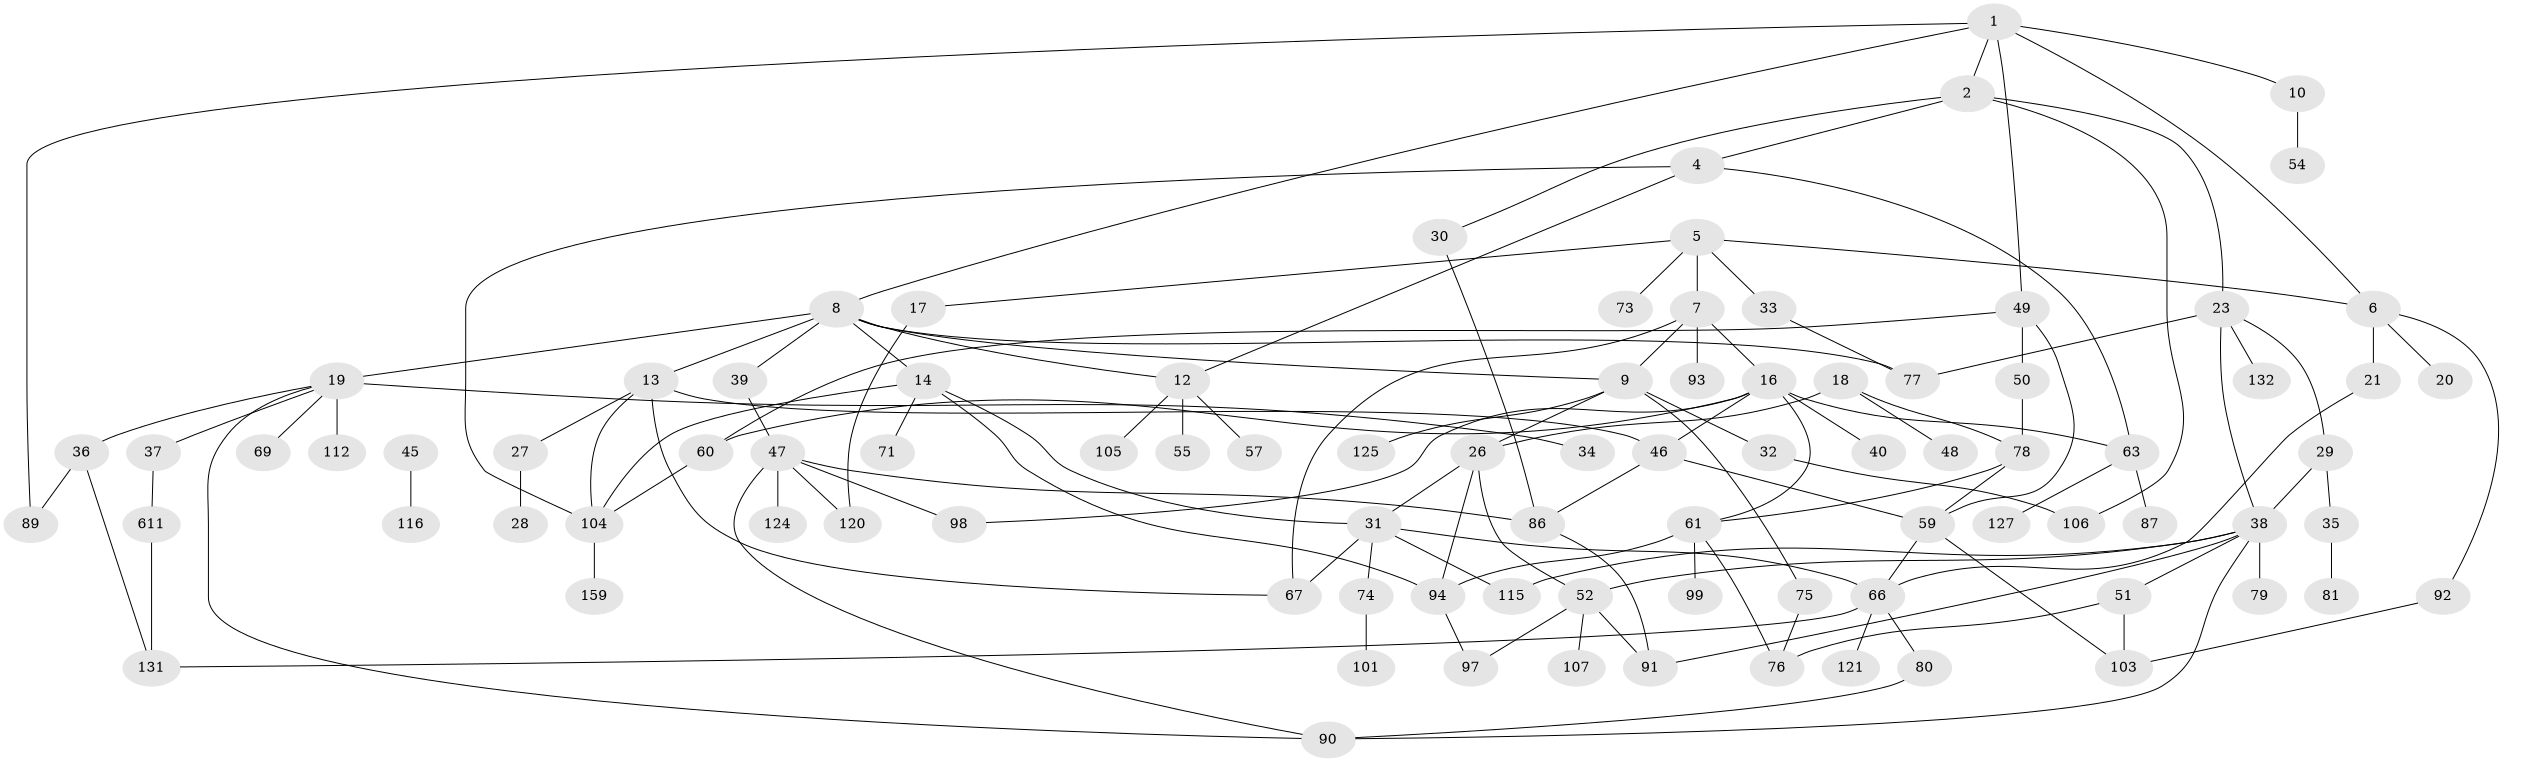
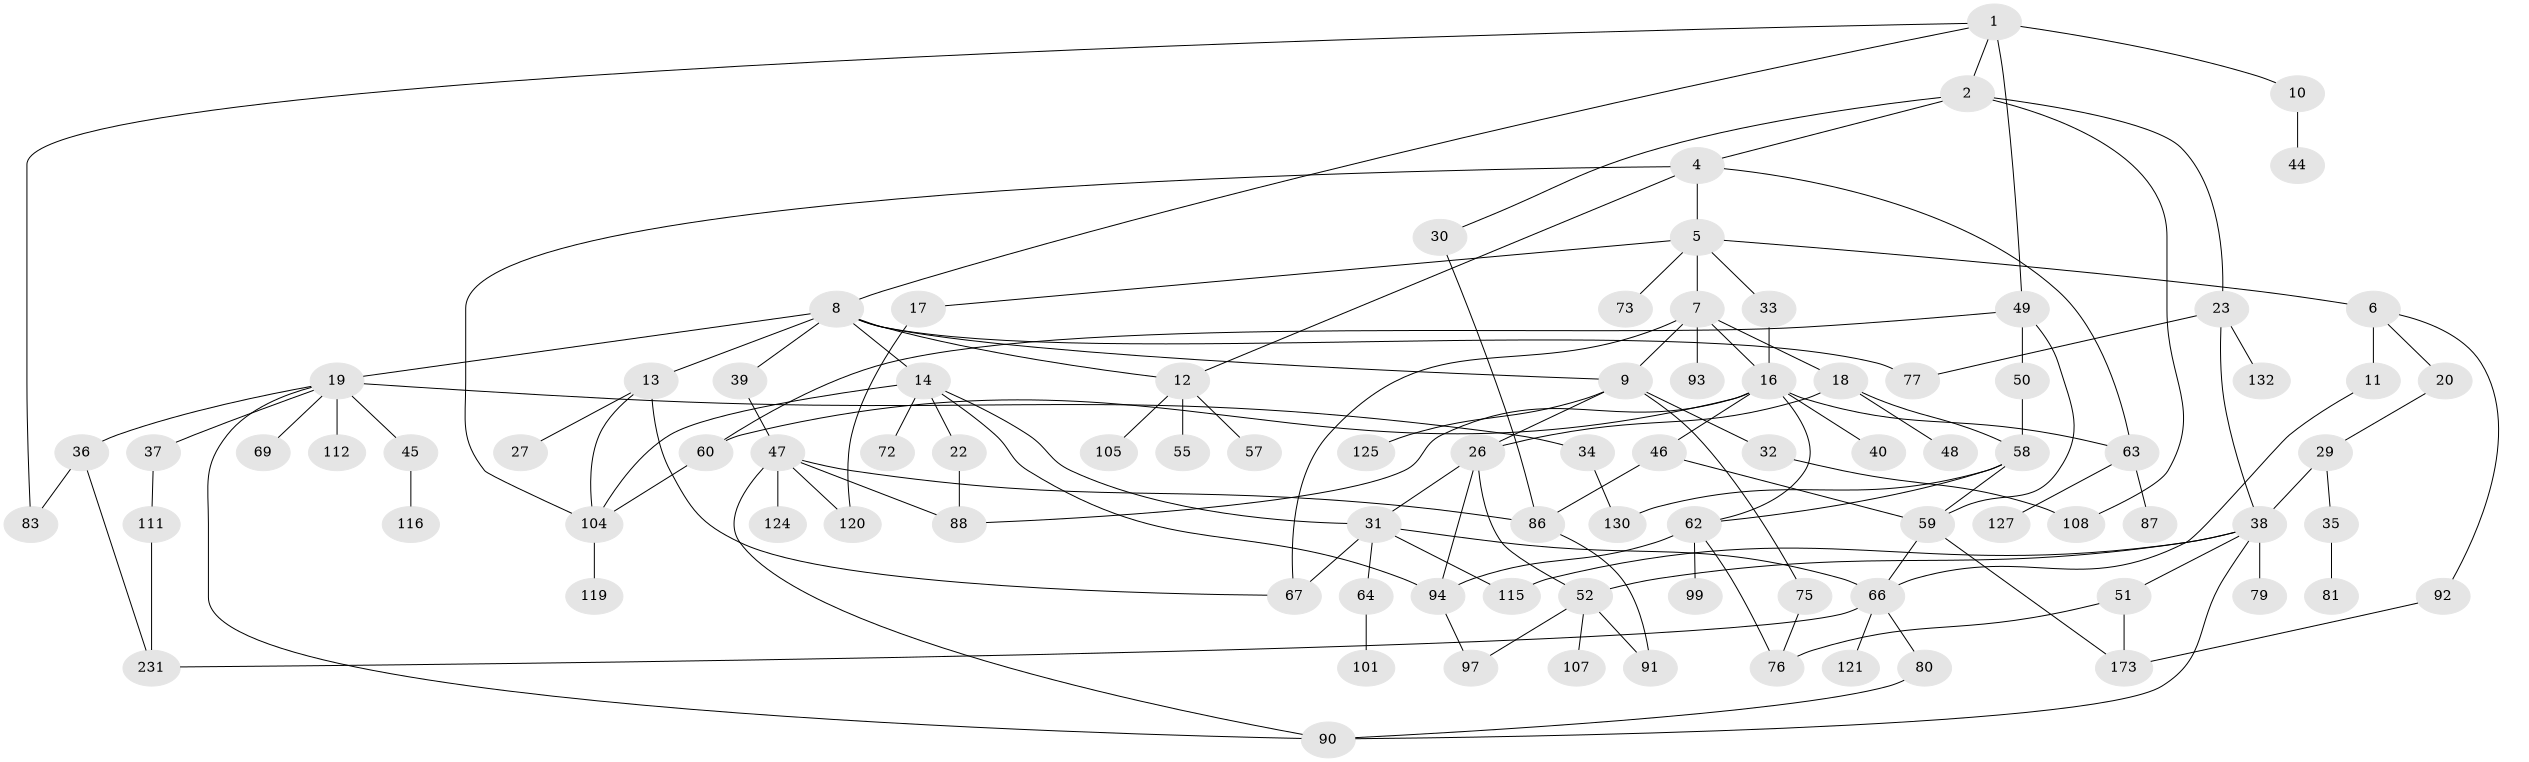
edge "1" -- "6": removed
node "54": label "54" -> "44"
edge "4" -- "5": added
edge "7" -- "18": added
edge "33" -- "77": now "33" -- "16"
edge "23" -- "29": now "20" -- "29"
node "21": label "21" -> "11"
edge "13" -- "46": removed
edge "19" -- "45": added
node "71": label "71" -> "72"
node "22": added
node "78": label "78" -> "58"
node "89": label "89" -> "83"
node "611": label "611" -> "111"
node "28": removed
node "98": label "98" -> "88"
node "130": added
node "61": label "61" -> "62"
node "106": label "106" -> "108"
node "159": label "159" -> "119"
node "74": label "74" -> "64"
edge "38" -- "91": removed
node "131": label "131" -> "231"
node "103": label "103" -> "173"
